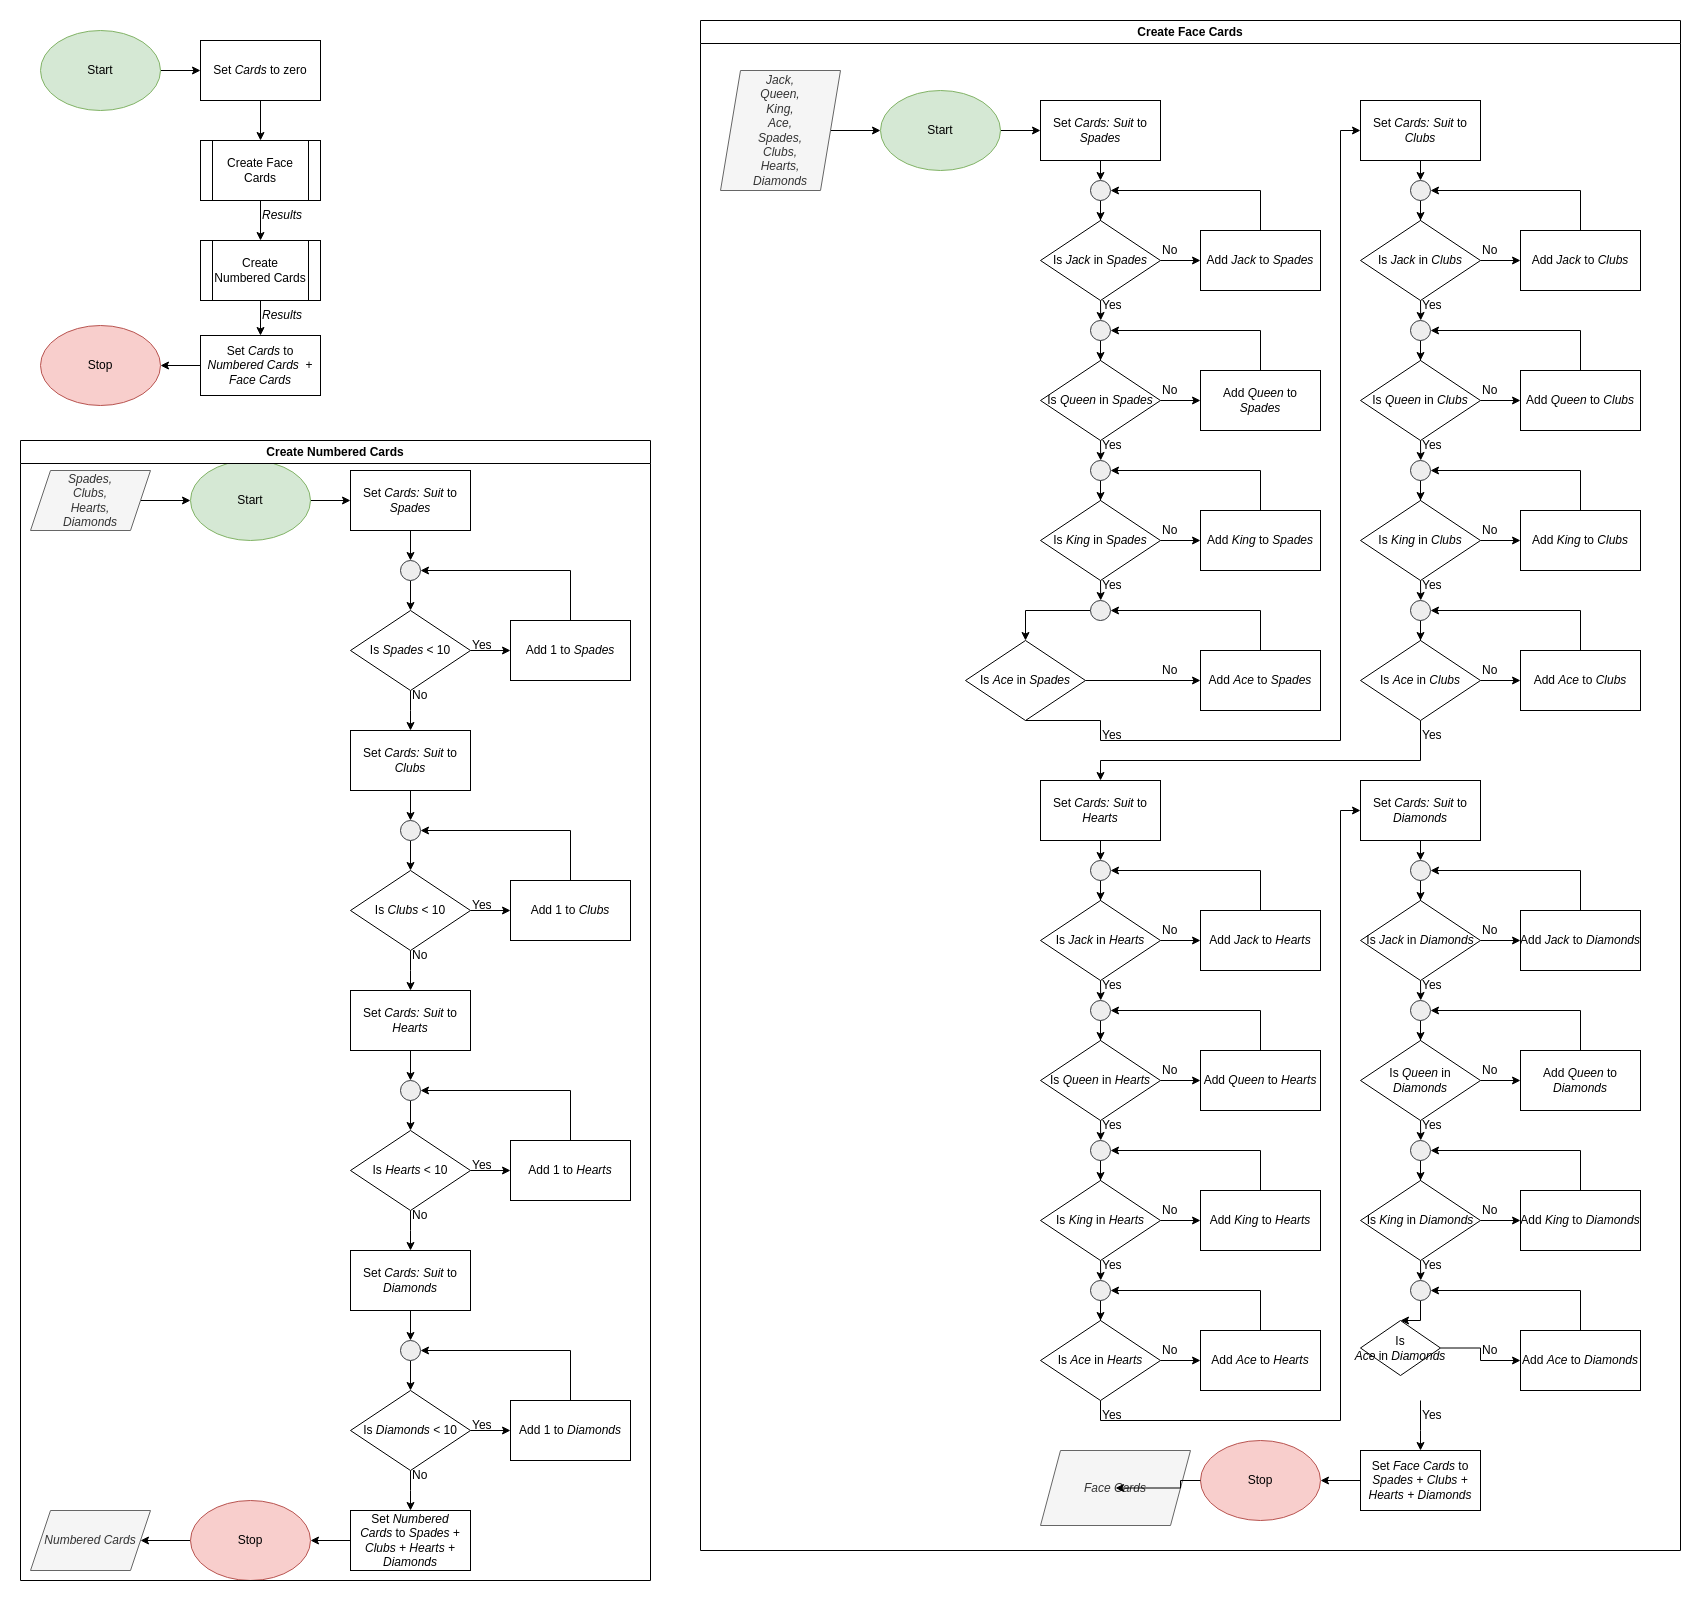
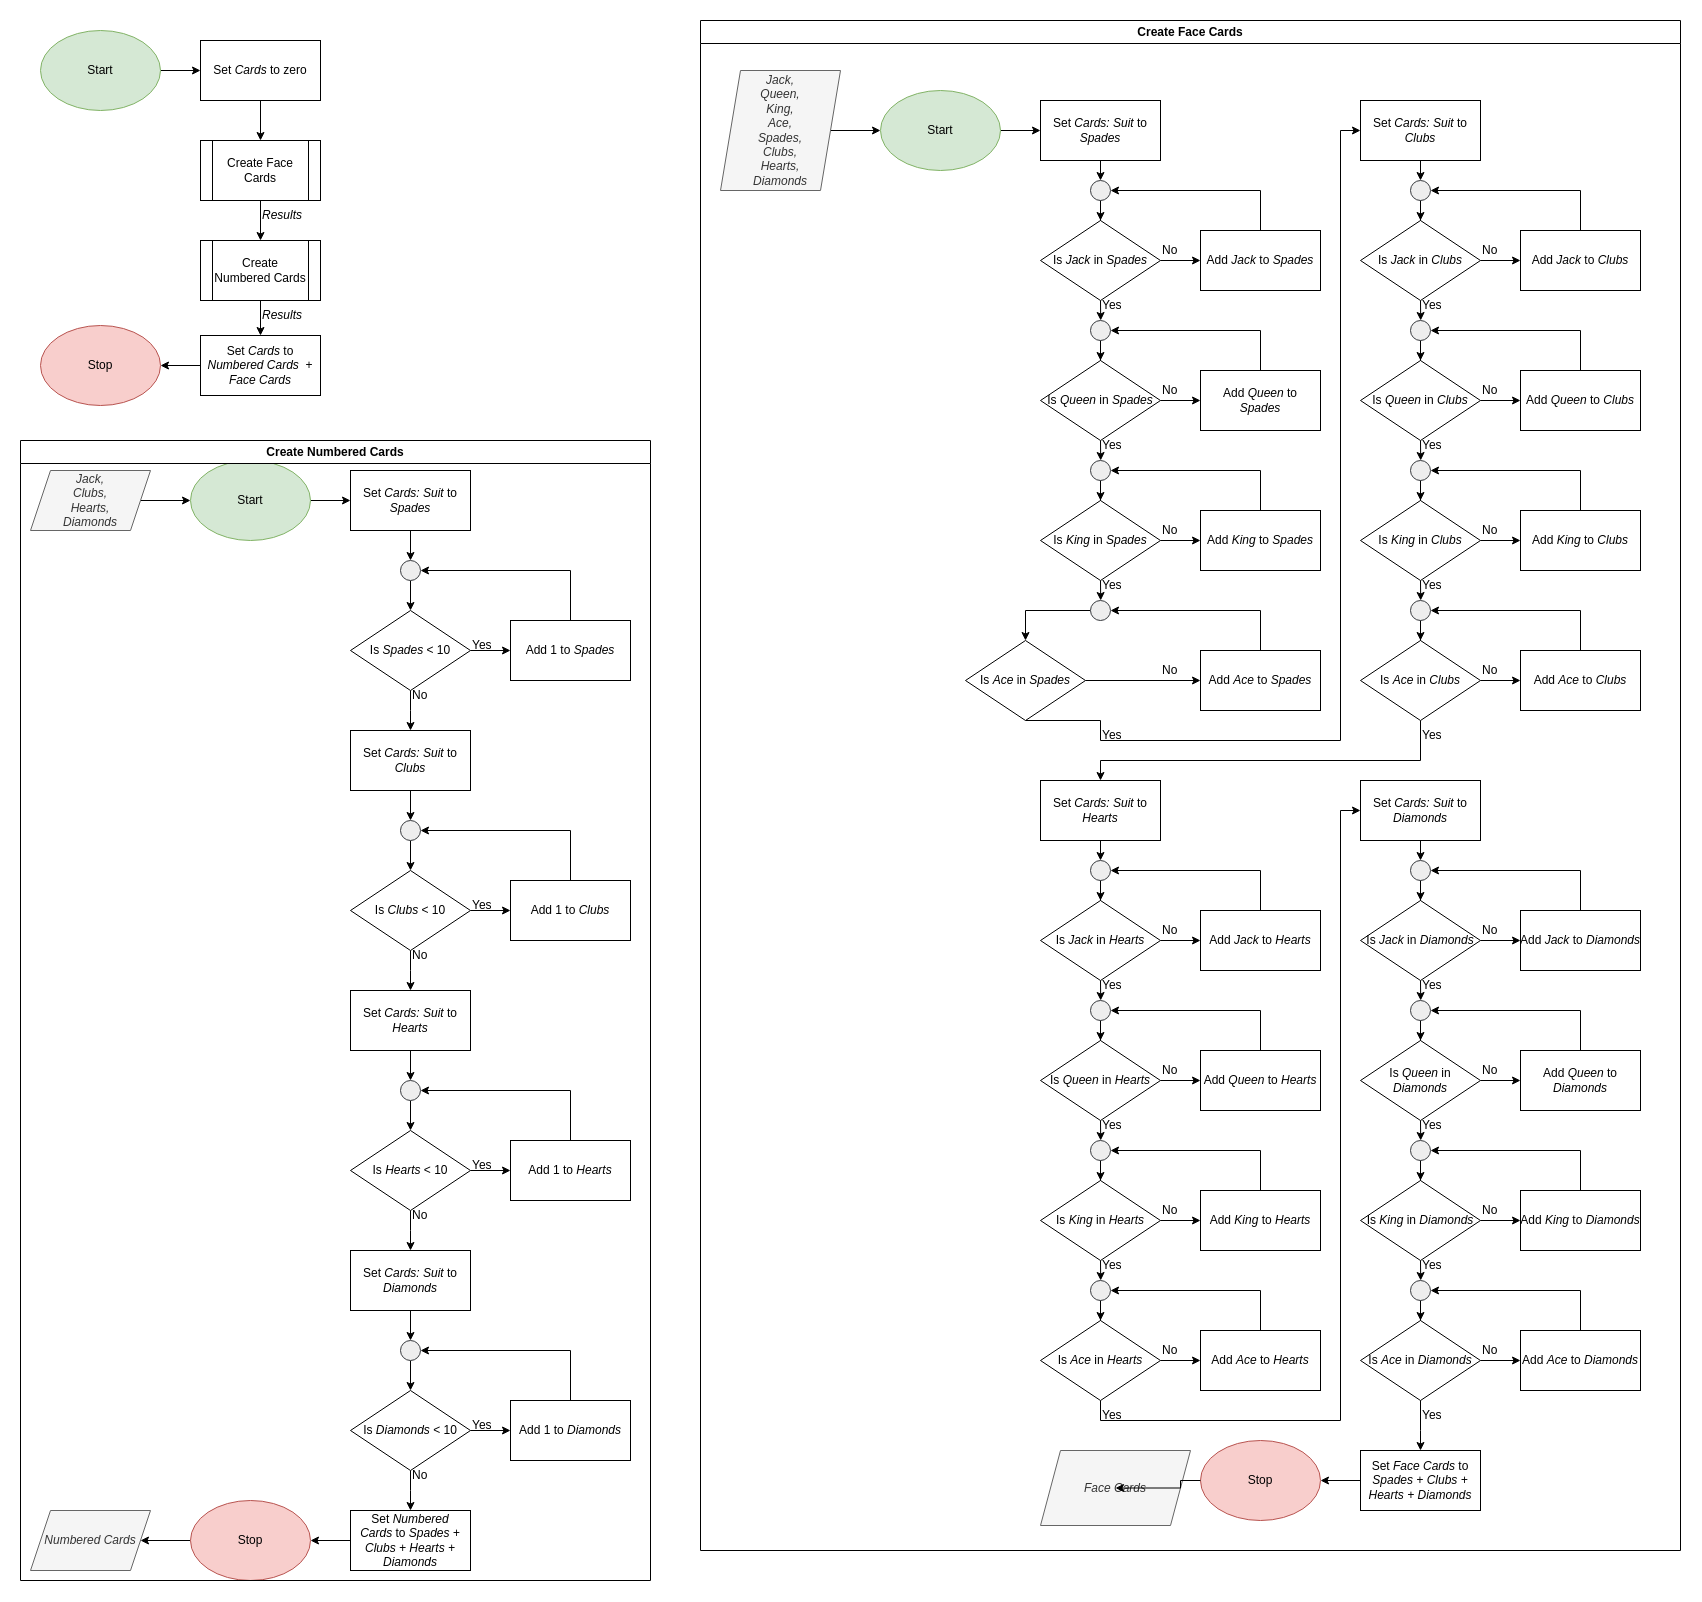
node "Spades, Clubs, Hearts, Diamonds": label "Spades, Clubs, Hearts, Diamonds" -> "Jack, Clubs, Hearts, Diamonds"
node "Is Ace in Diamonds": size 80x55 -> 120x80
